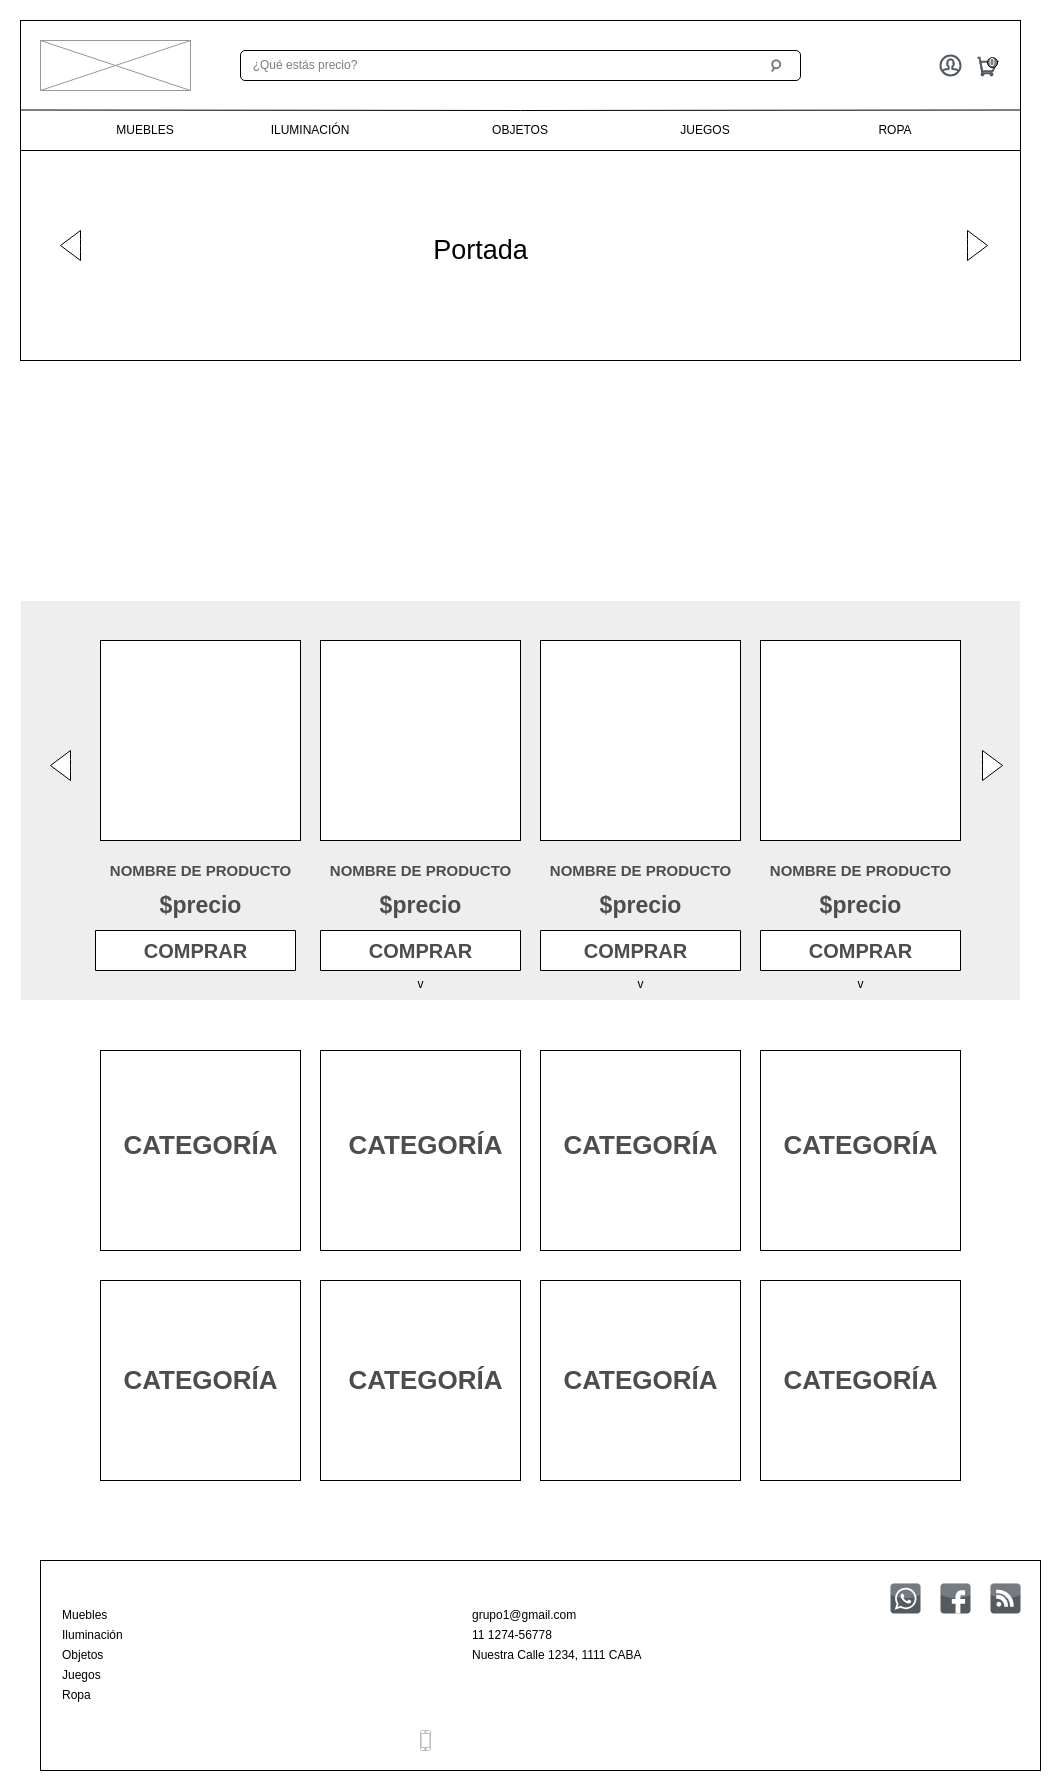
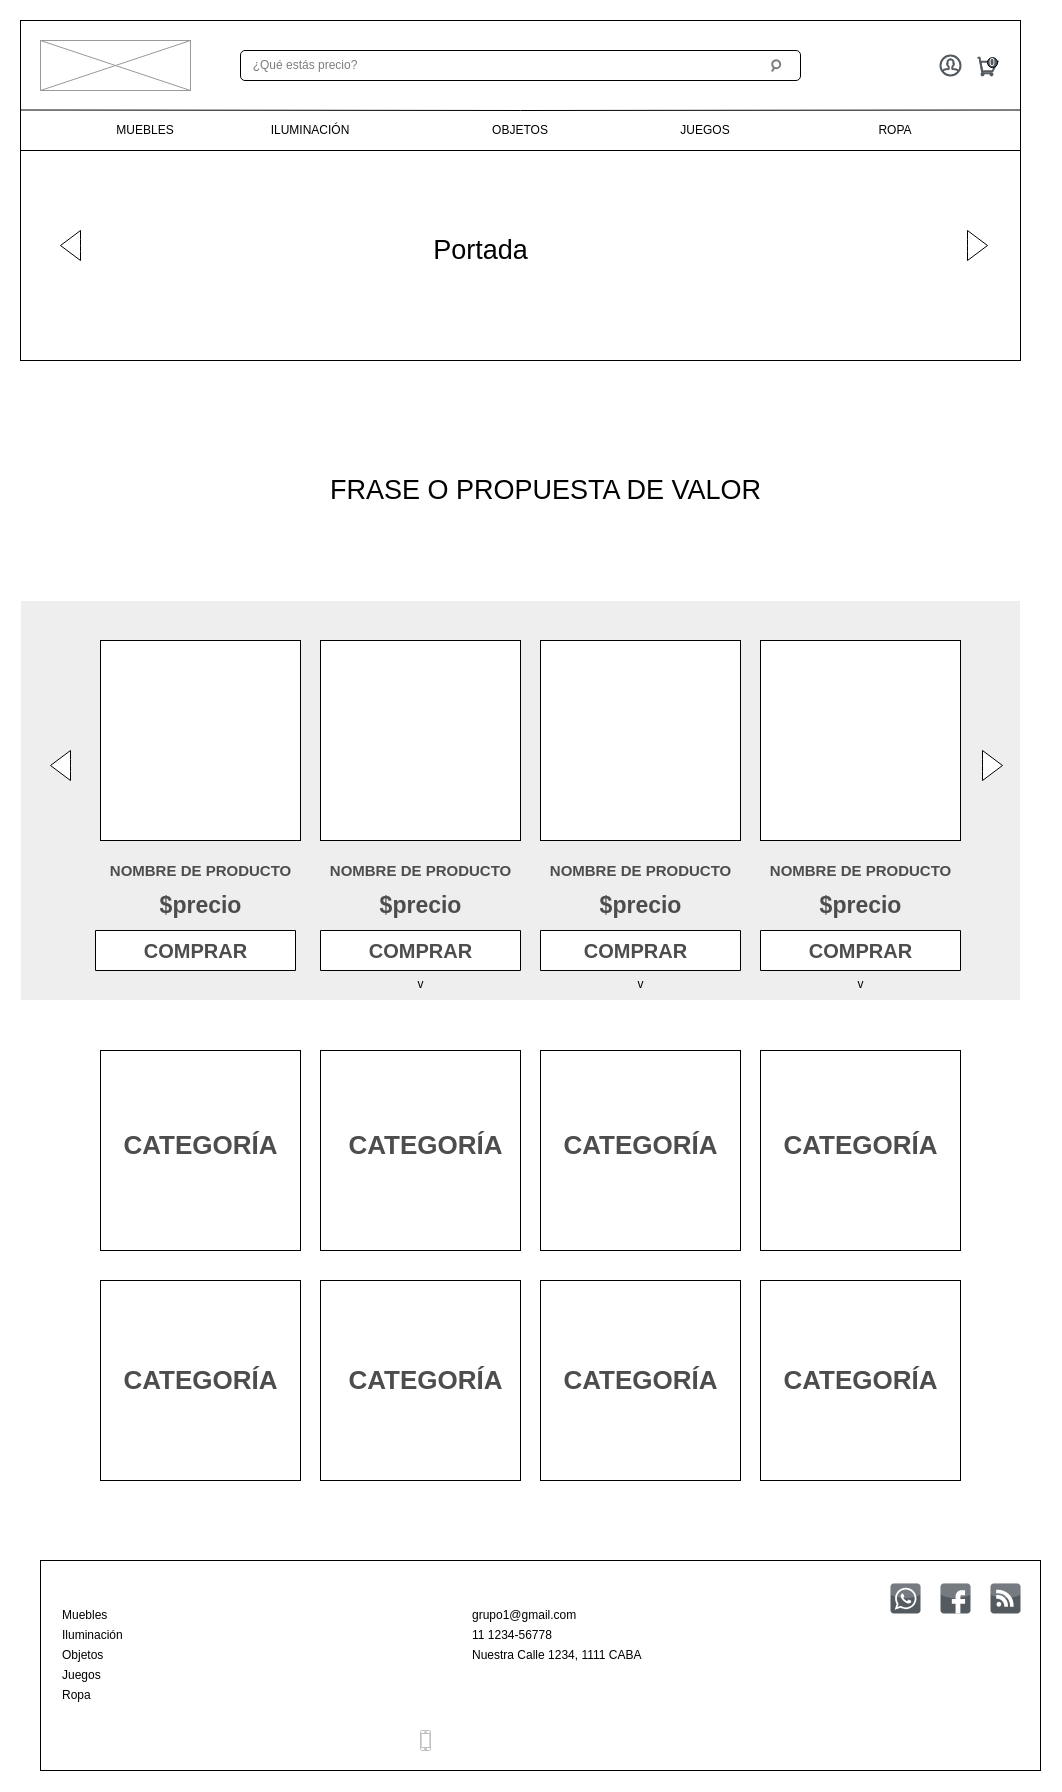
node "0": fillcolor #7d7d7d -> #535b61
node "FRASE O PROPUESTA DE VALOR": added
node "11 1274-56778": label "11 1274-56778" -> "11 1234-56778"
